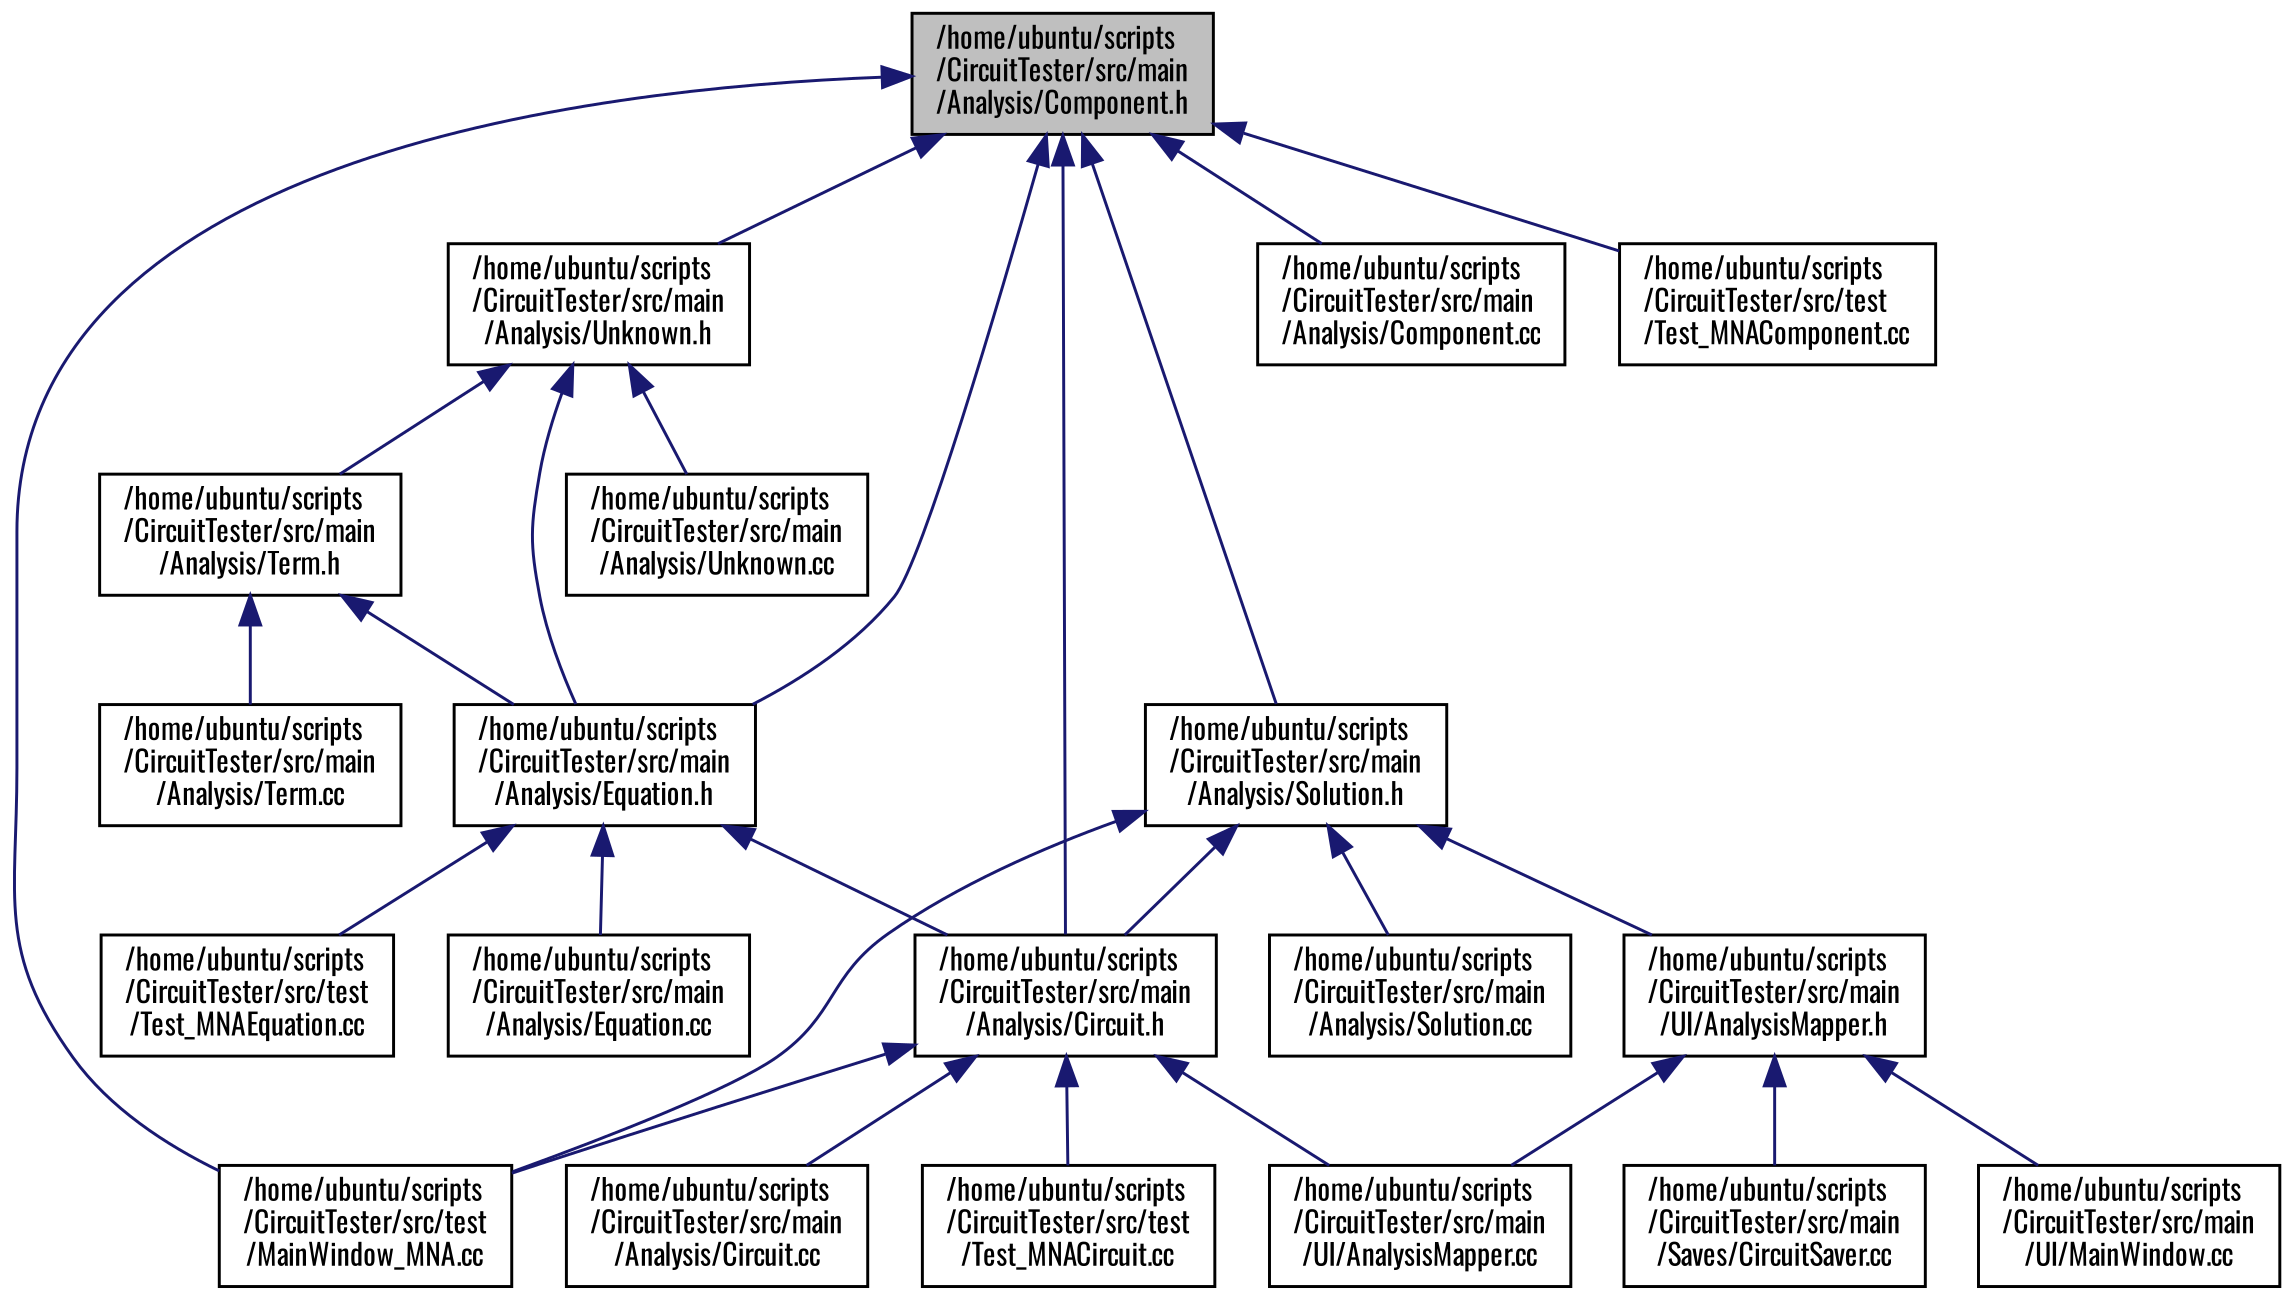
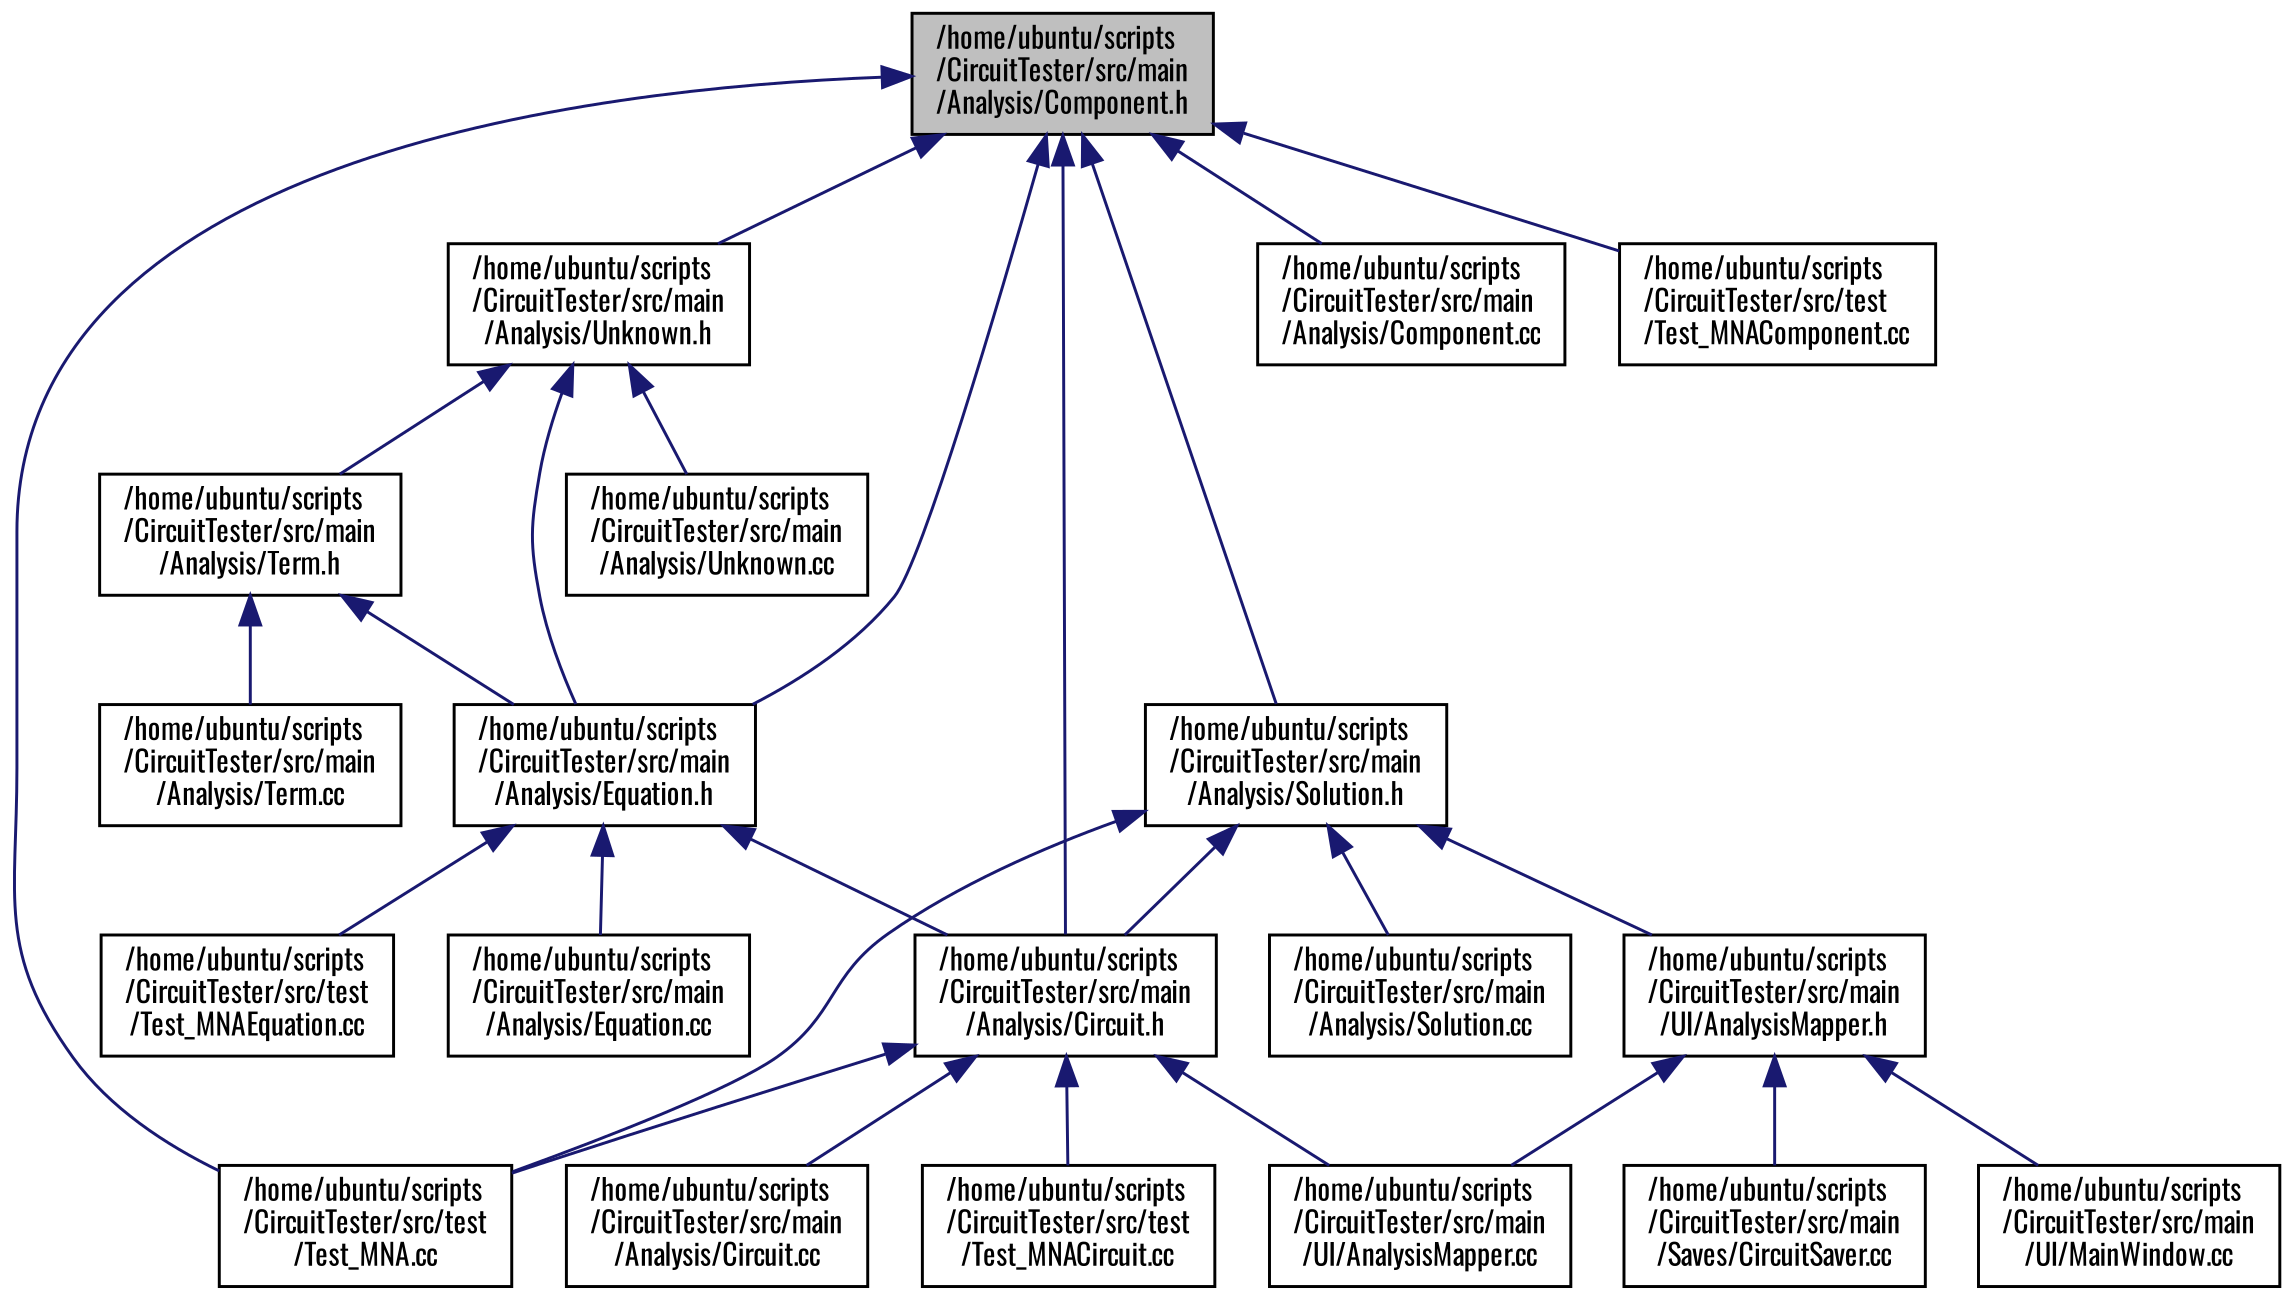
node "/home/ubuntu/scripts /CircuitTester/src/test /MainWindow_MNA.cc": label "/home/ubuntu/scripts /CircuitTester/src/test /MainWindow_MNA.cc" -> "/home/ubuntu/scripts /CircuitTester/src/test /Test_MNA.cc"
